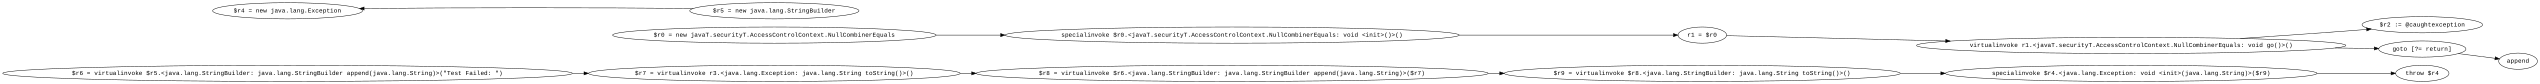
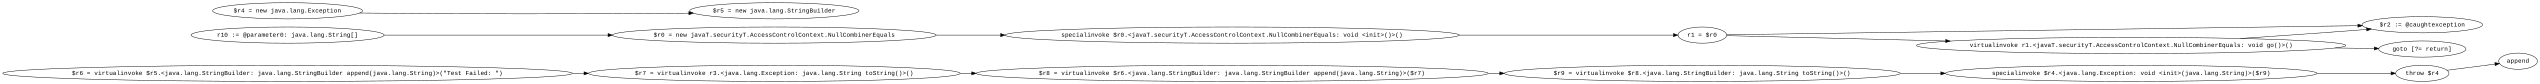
edge "$r5 = new java.lang.StringBuilder" -> "$r4 = new java.lang.Exception": reversed
edge "r1 = $r0" -> "$r2 := @caughtexception": added
node "r10 := @parameter0: java.lang.String[]": added
edge "goto [?= return]" -> "append": now "throw $r4" -> "append"
